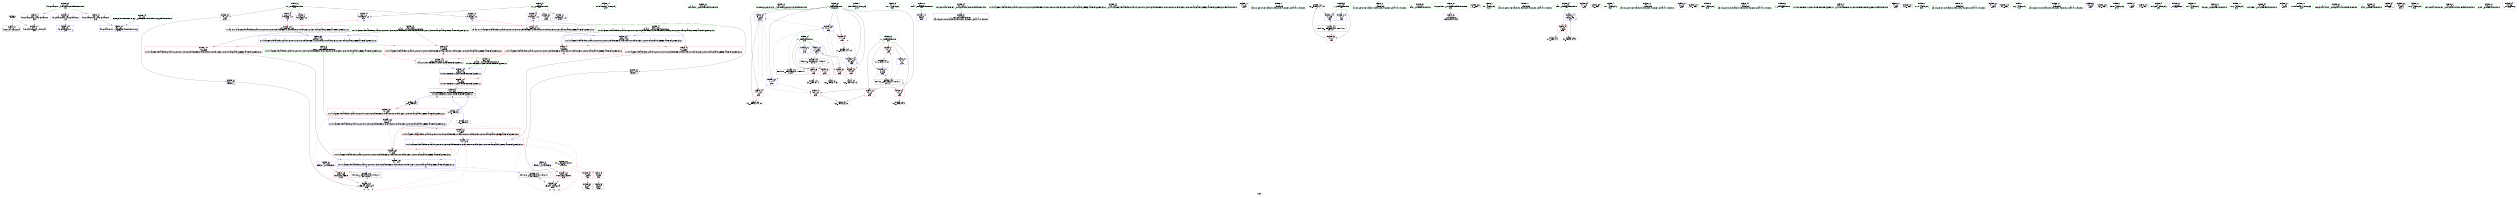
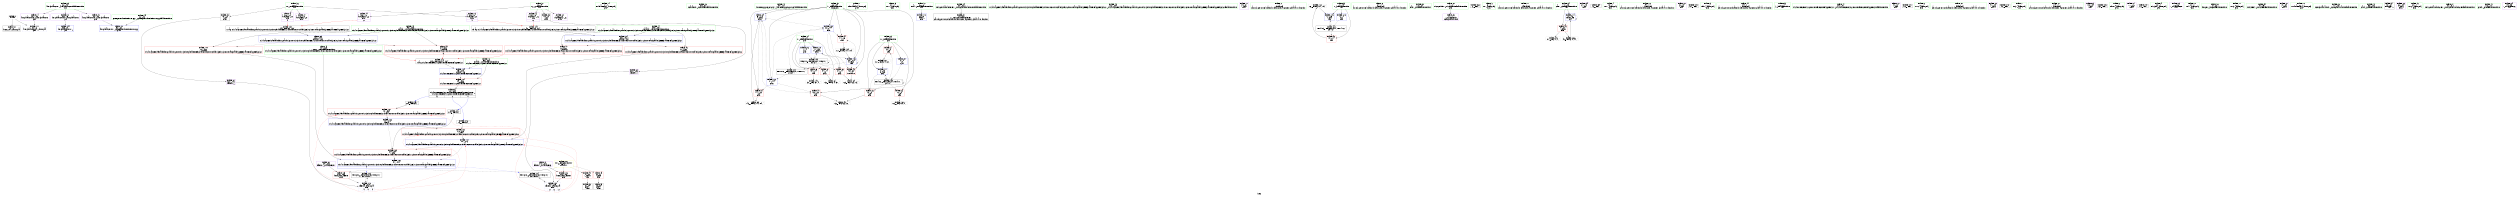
node "NodeID: 93": text "main" -> "insensitive"
